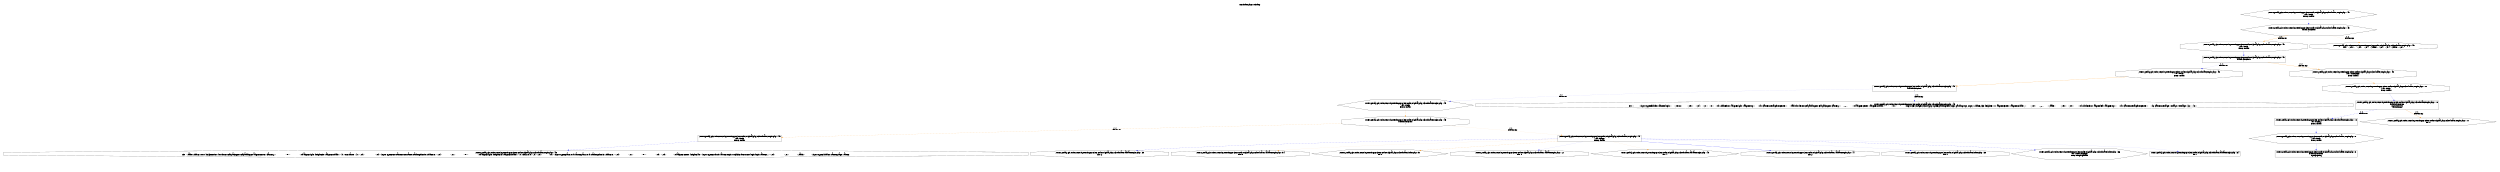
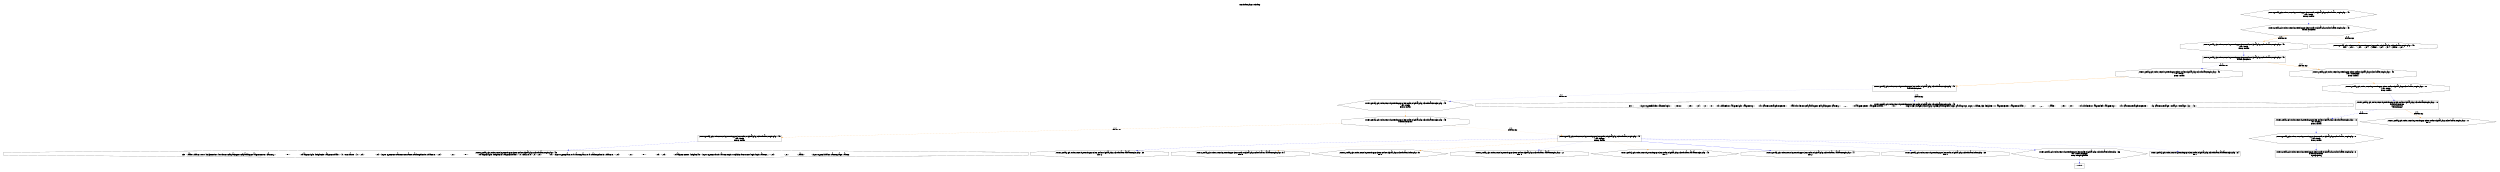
node "<uninit>": added
